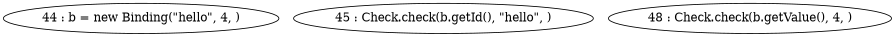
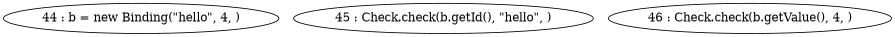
node "48 : Check.check(b.getValue(), 4, )": label "48 : Check.check(b.getValue(), 4, )" -> "46 : Check.check(b.getValue(), 4, )"
